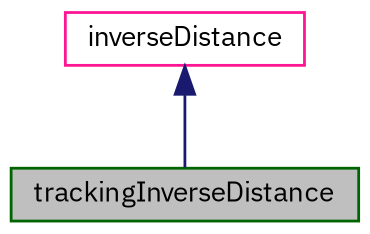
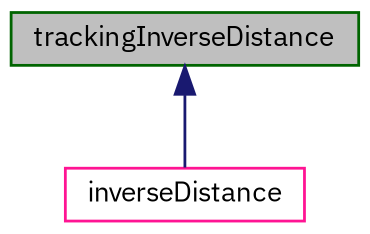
edge "trackingInverseDistance" -> "inverseDistance": reversed
